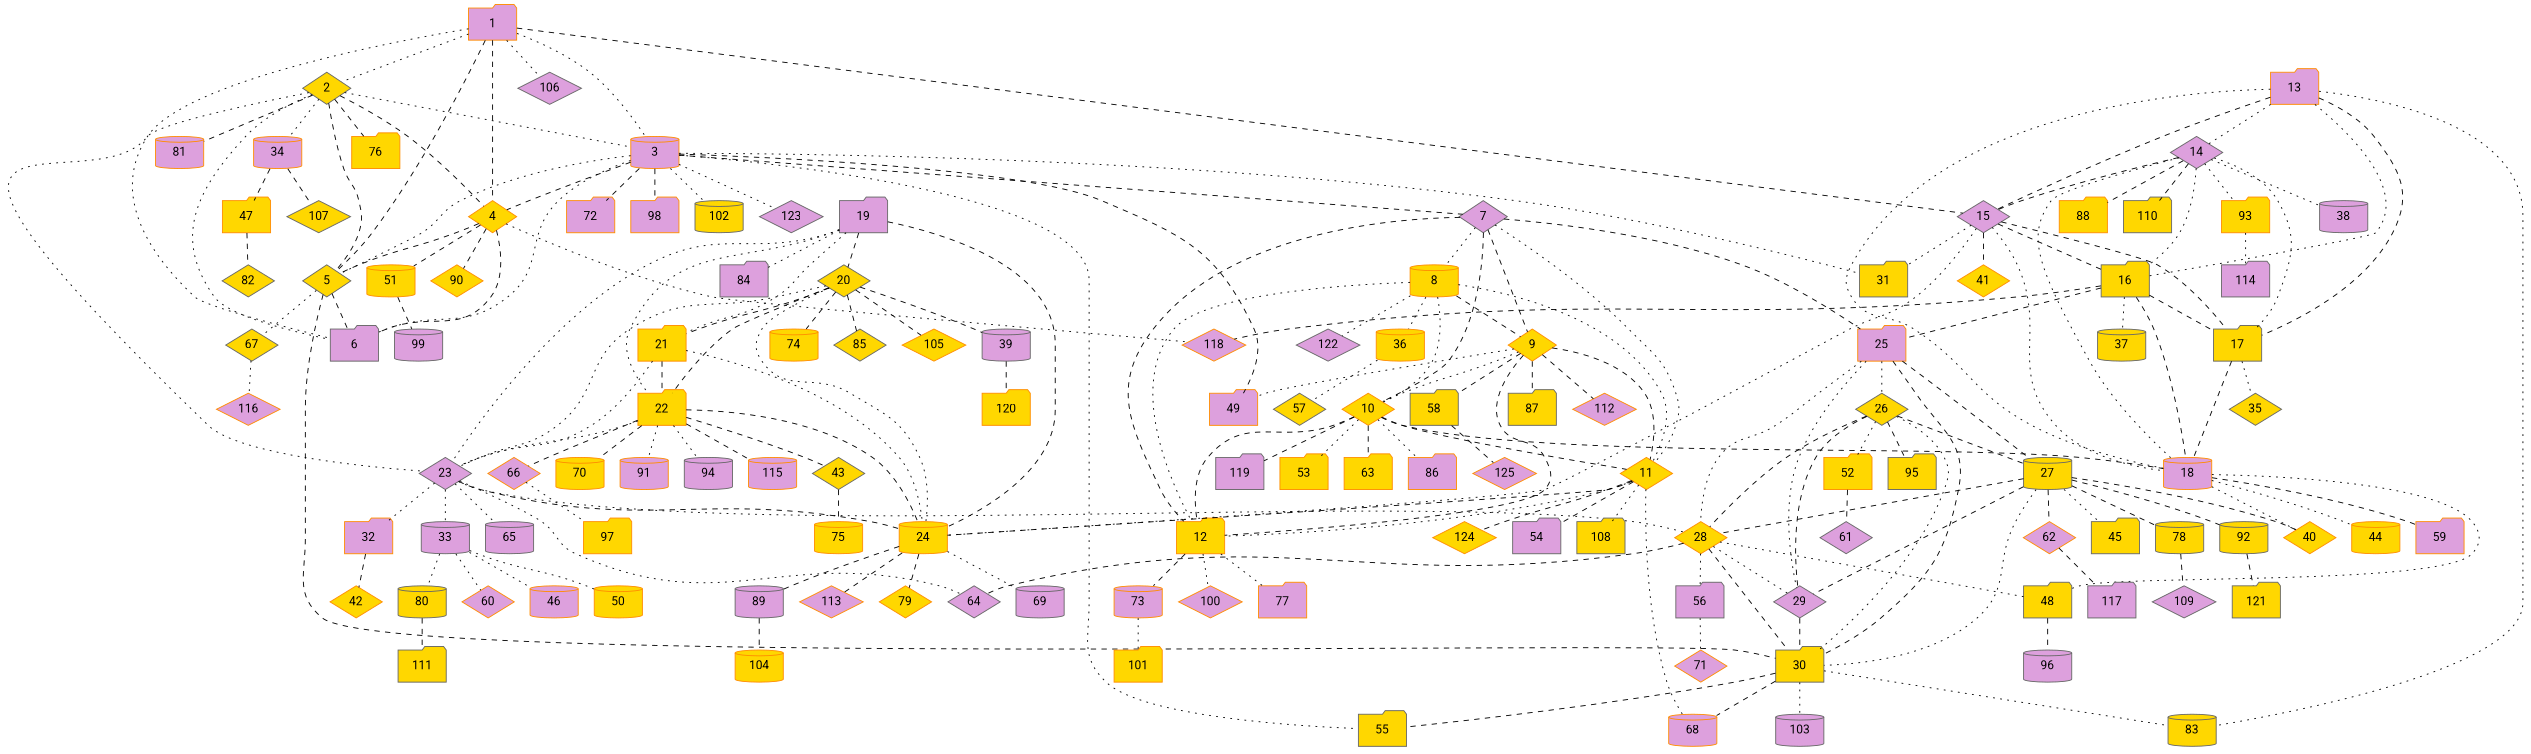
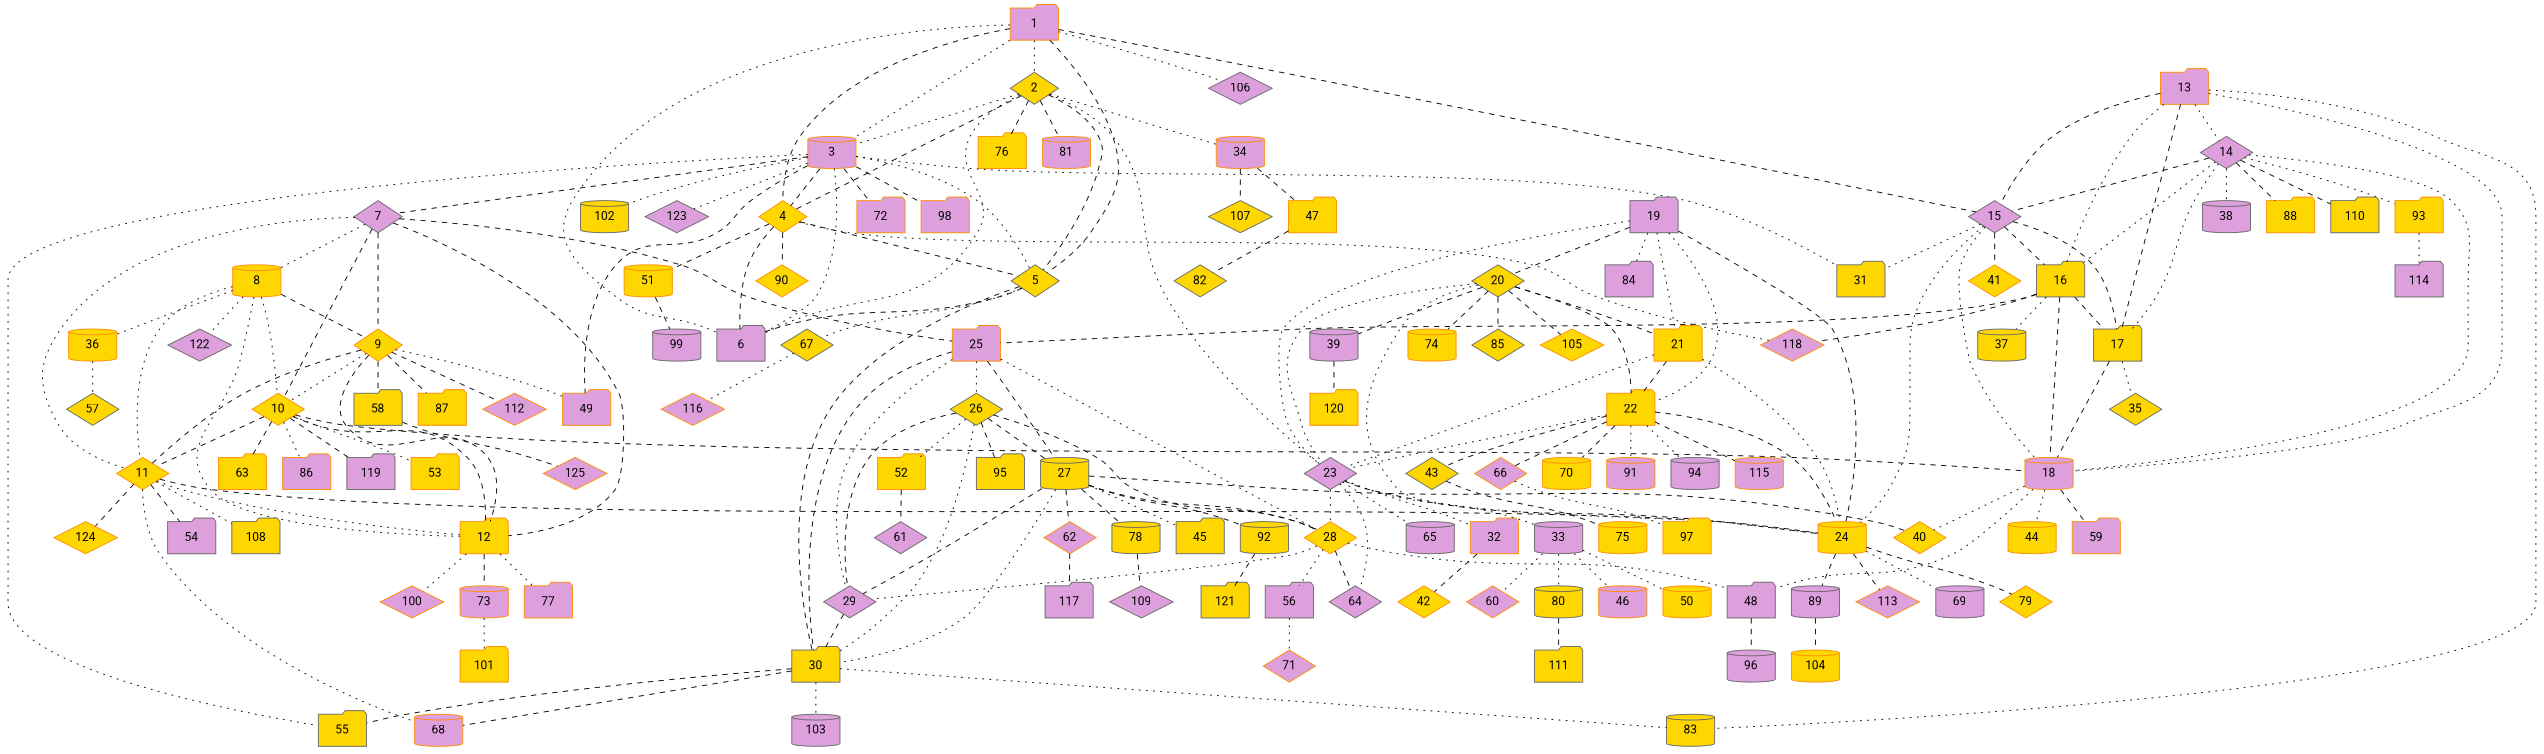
node "87": color gray40 -> darkorange
edge "28" -- "30": removed
node "48": fillcolor gold -> plum
